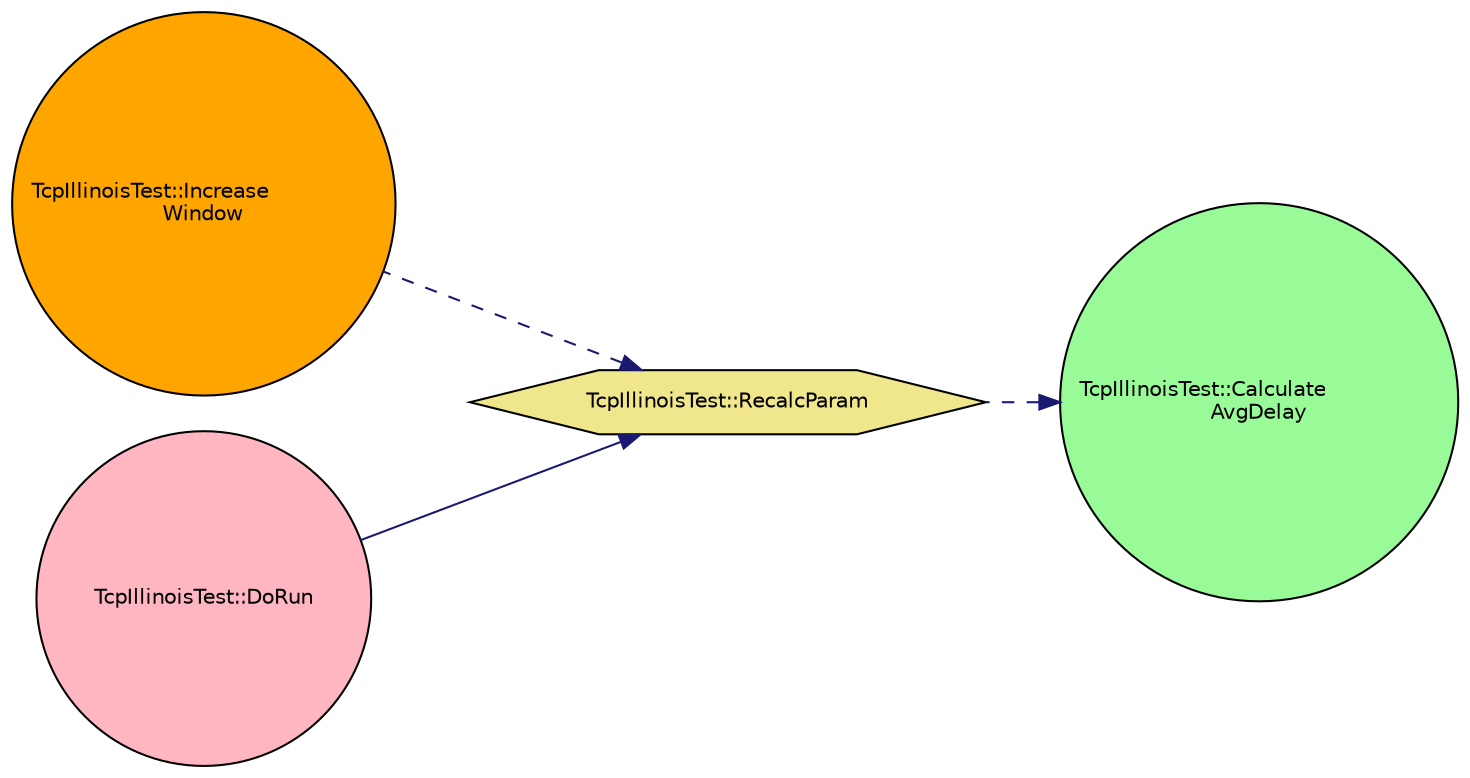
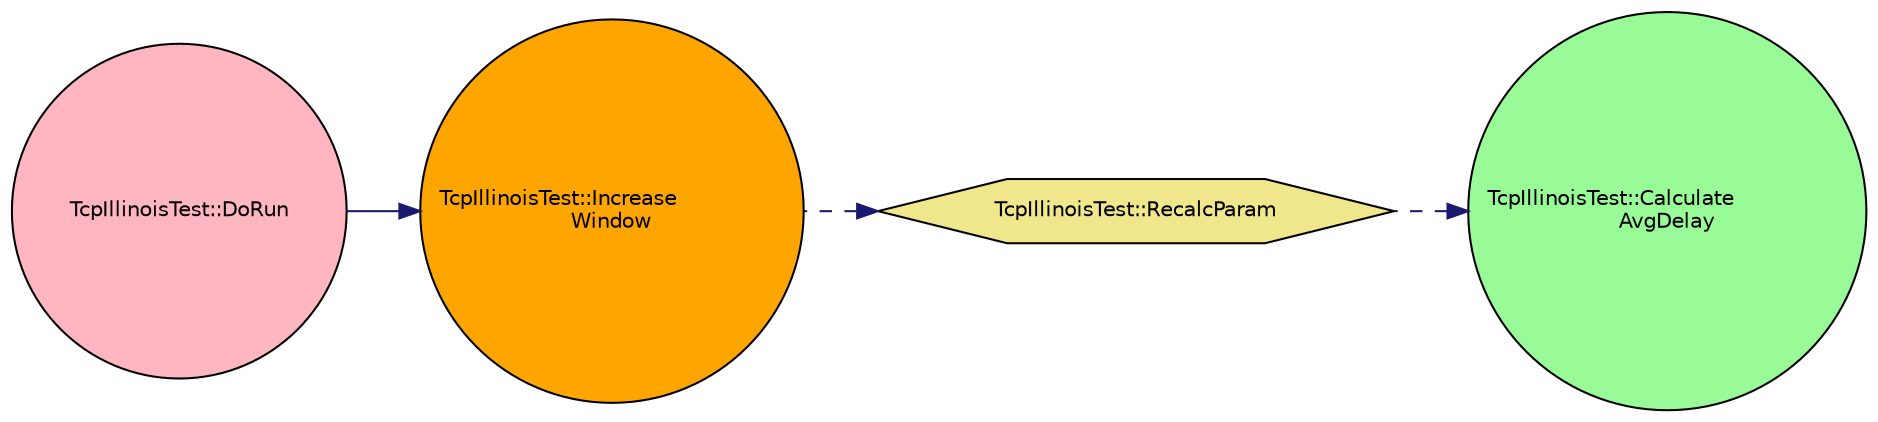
edge "TcpIllinoisTest::DoRun" -> "TcpIllinoisTest::RecalcParam": now "TcpIllinoisTest::DoRun" -> "TcpIllinoisTest::Increase Window"
